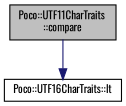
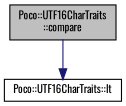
node "Poco::UTF11CharTraits ::compare": label "Poco::UTF11CharTraits ::compare" -> "Poco::UTF16CharTraits ::compare"
